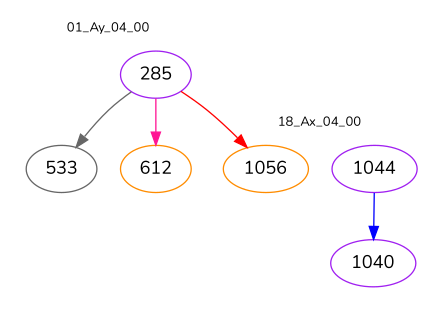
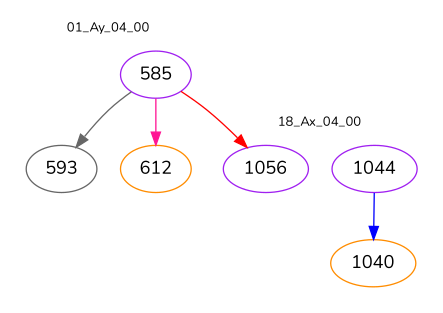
node "285": label "285" -> "585"
node "533": label "533" -> "593"
node "1056": color darkorange -> purple
node "1040": color purple -> darkorange
